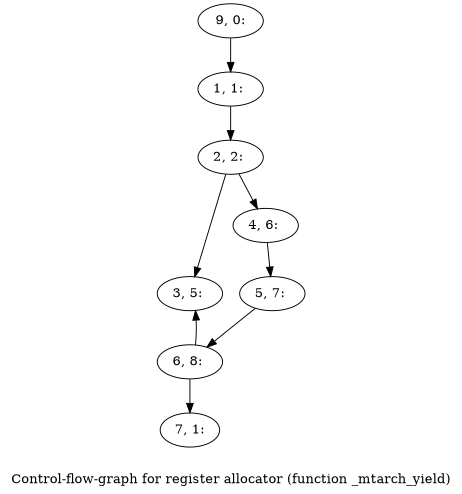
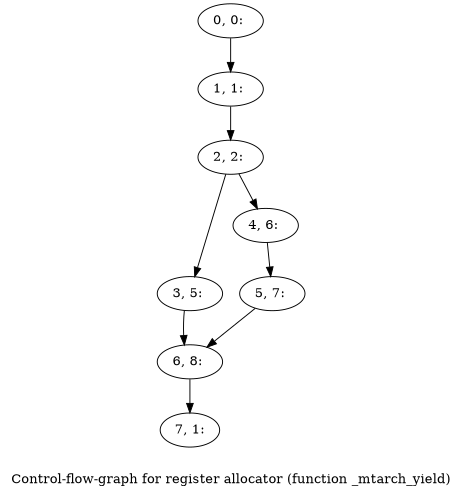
node "9, 0:": label "9, 0:" -> "0, 0:"
edge "6, 8:" -> "3, 5:": reversed
